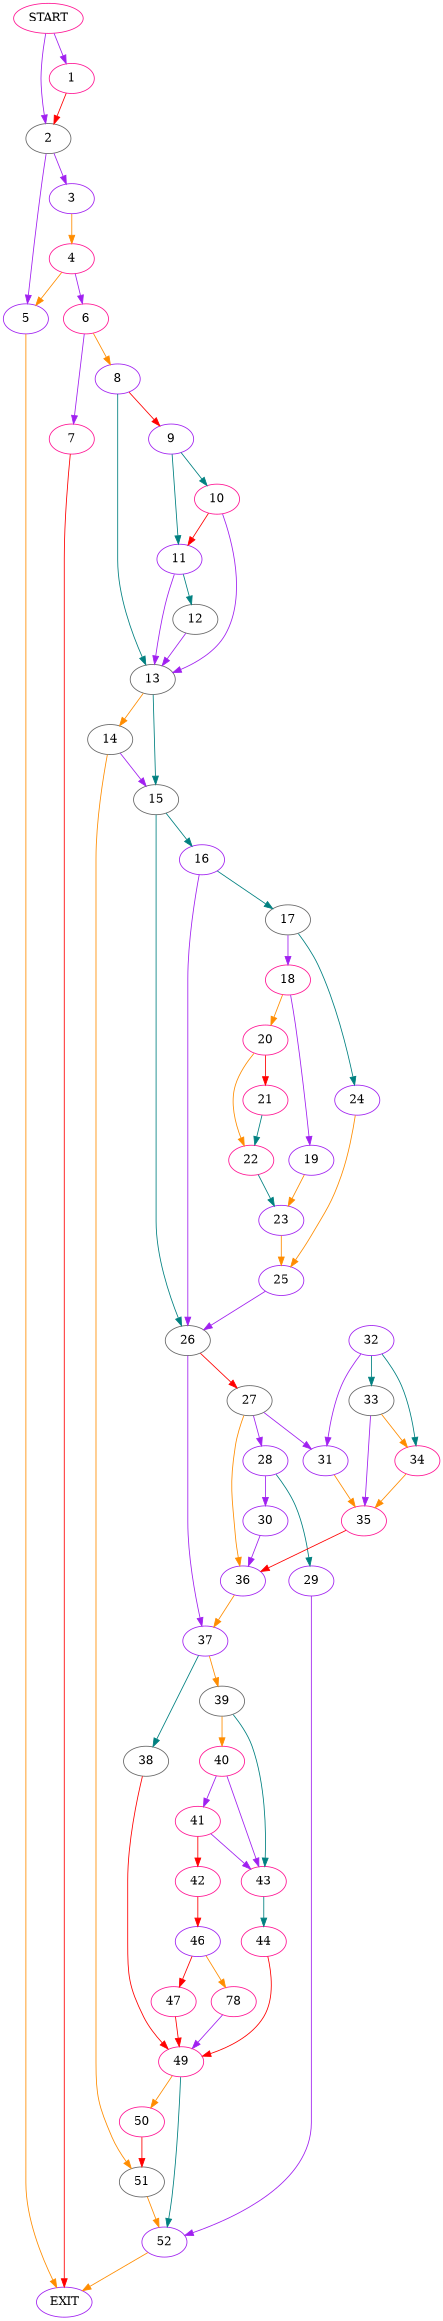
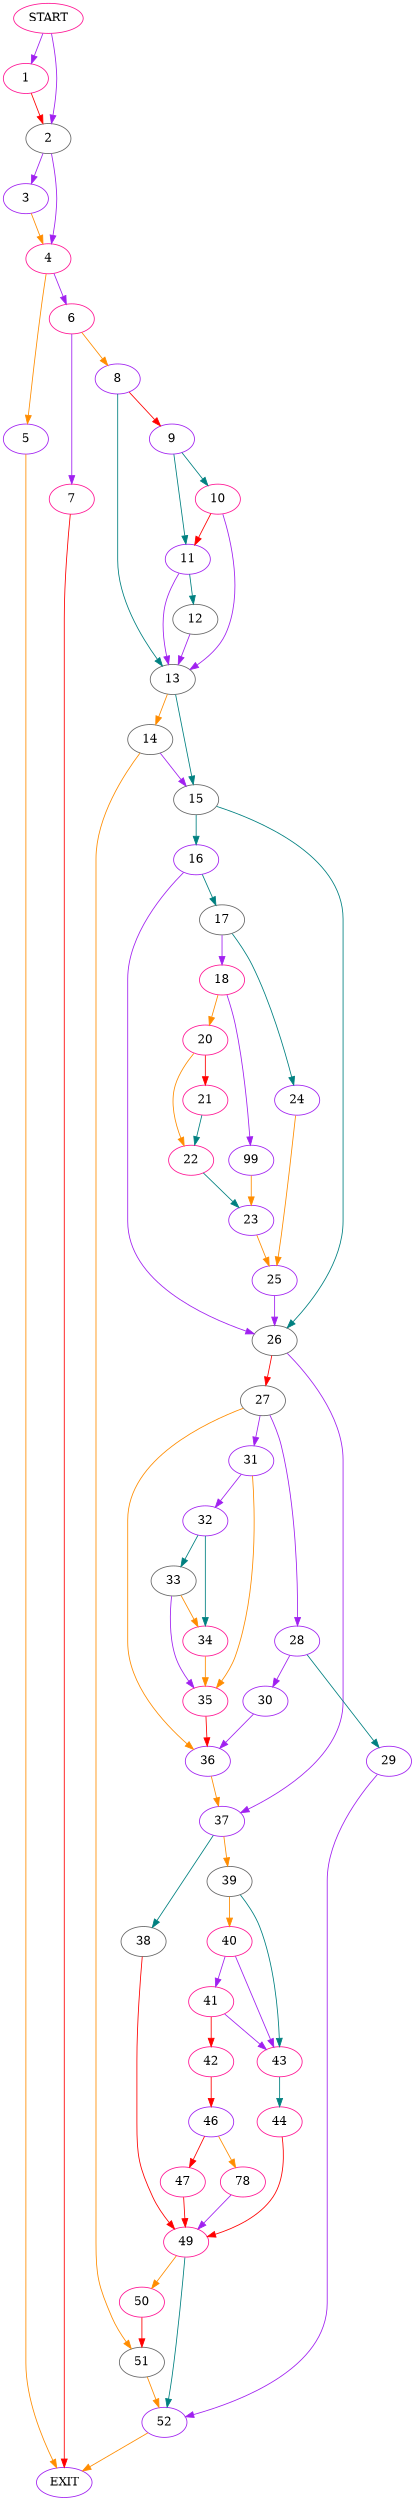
edge "2" -> "5": now "2" -> "4"
node "19": label "19" -> "99"
edge "32" -> "31": reversed
